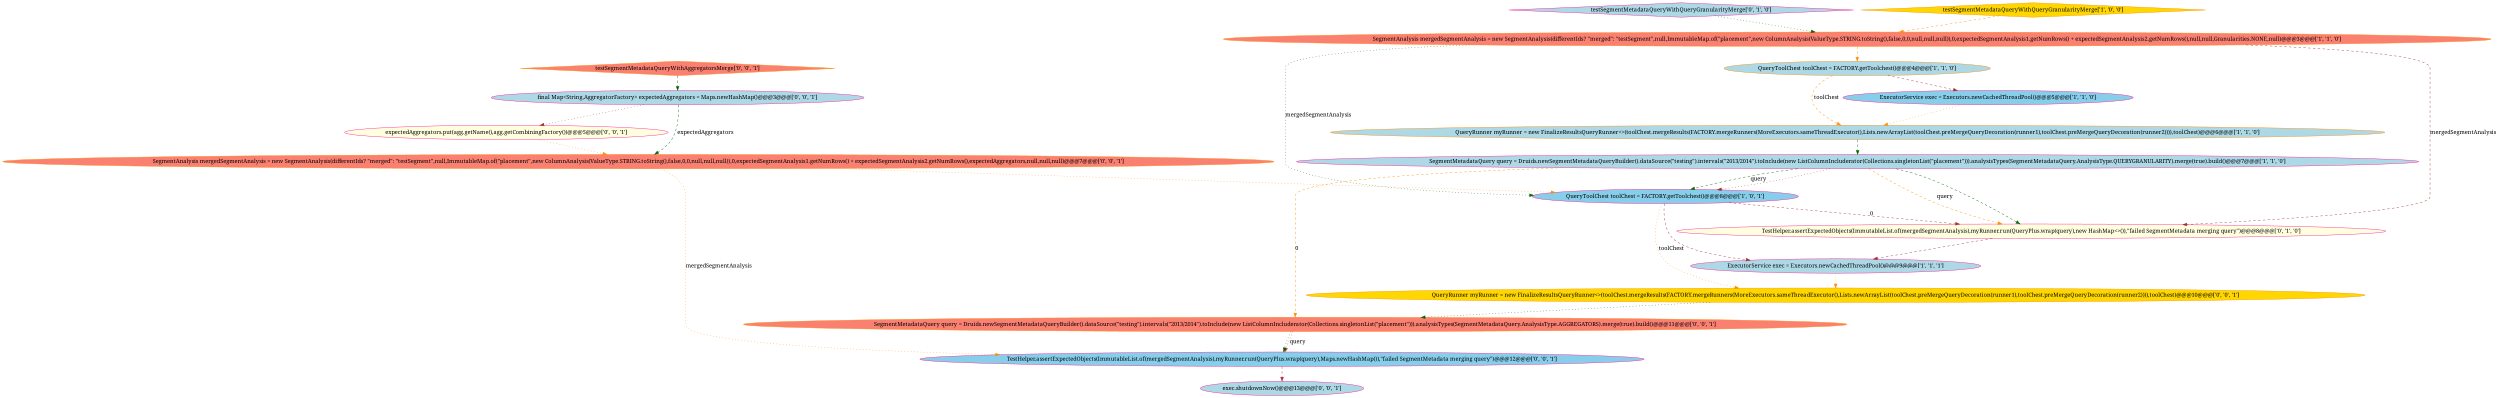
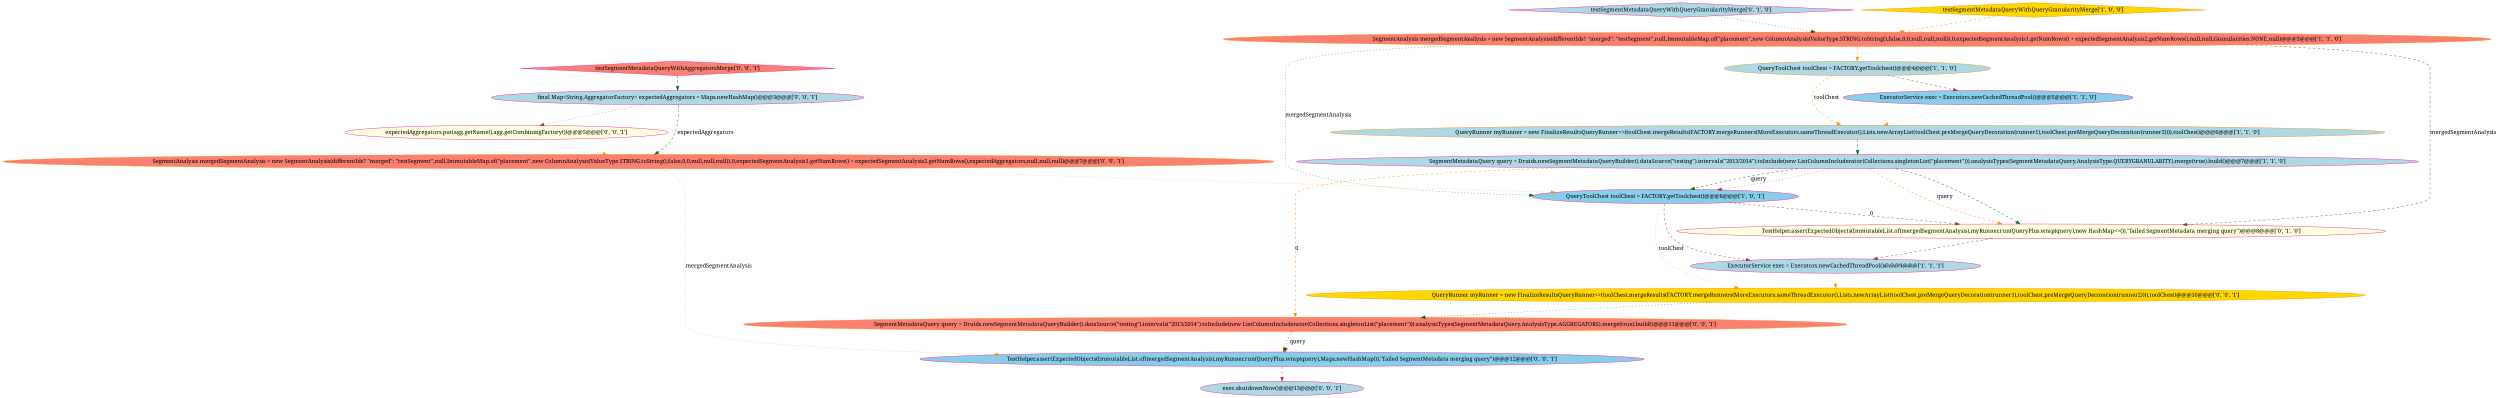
node "testSegmentMetadataQueryWithAggregatorsMerge['0', '0', '1']": color darkorange -> deeppink
